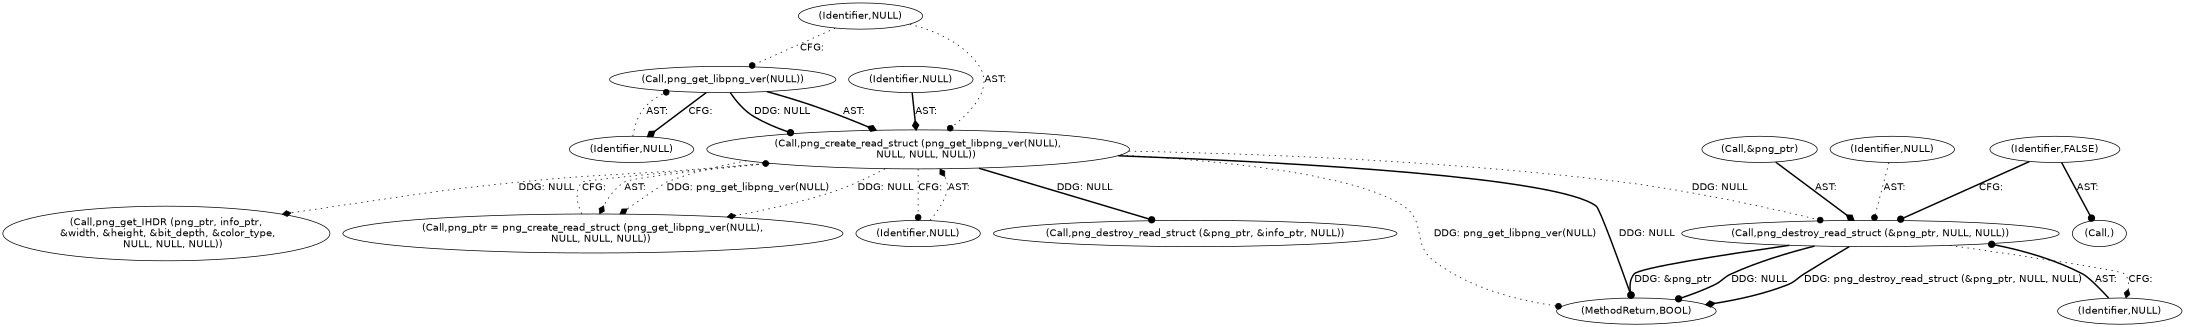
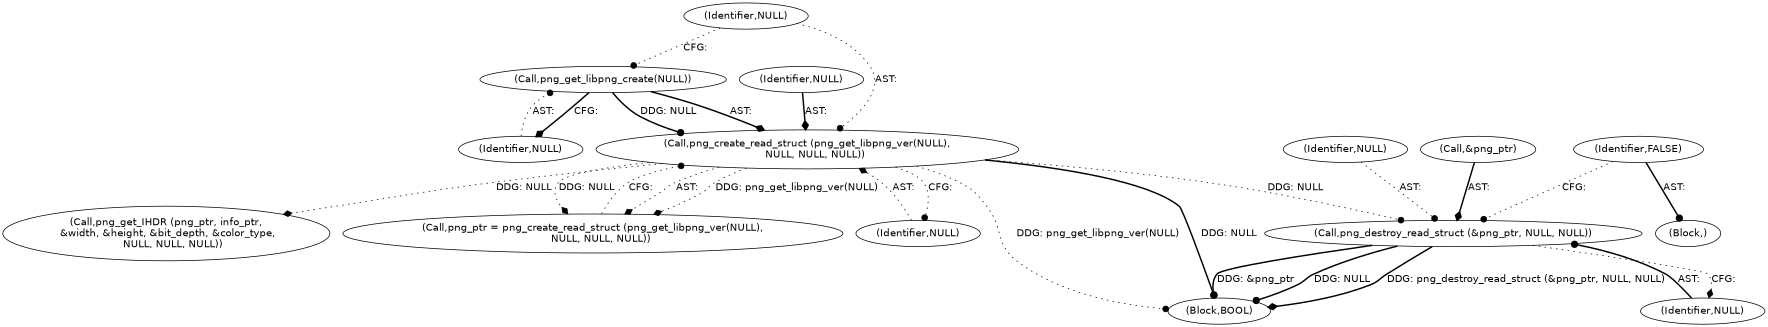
node "(Call,png_get_libpng_ver(NULL))": label "(Call,png_get_libpng_ver(NULL))" -> "(Call,png_get_libpng_create(NULL))"
edge "(Identifier,FALSE)" -> "(Call,png_destroy_read_struct (&png_ptr, NULL, NULL))": style bold -> dotted
node "(Call,png_destroy_read_struct (&png_ptr, &info_ptr, NULL))": removed
node "(Call,)": label "(Call,)" -> "(Block,)"
node "(MethodReturn,BOOL)": label "(MethodReturn,BOOL)" -> "(Block,BOOL)"
